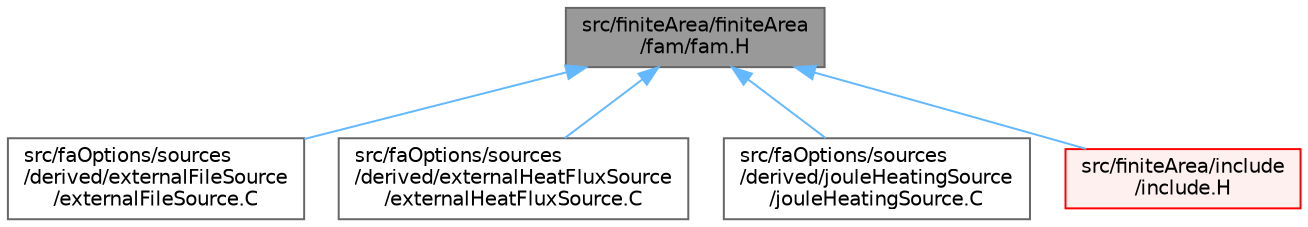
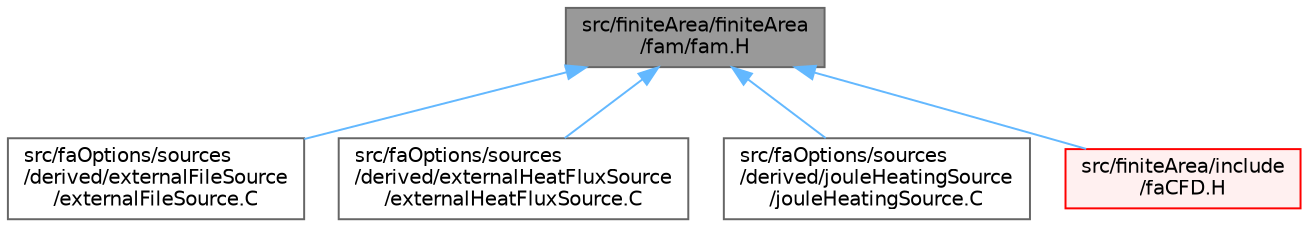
node "src/finiteArea/include /include.H": label "src/finiteArea/include /include.H" -> "src/finiteArea/include /faCFD.H"
